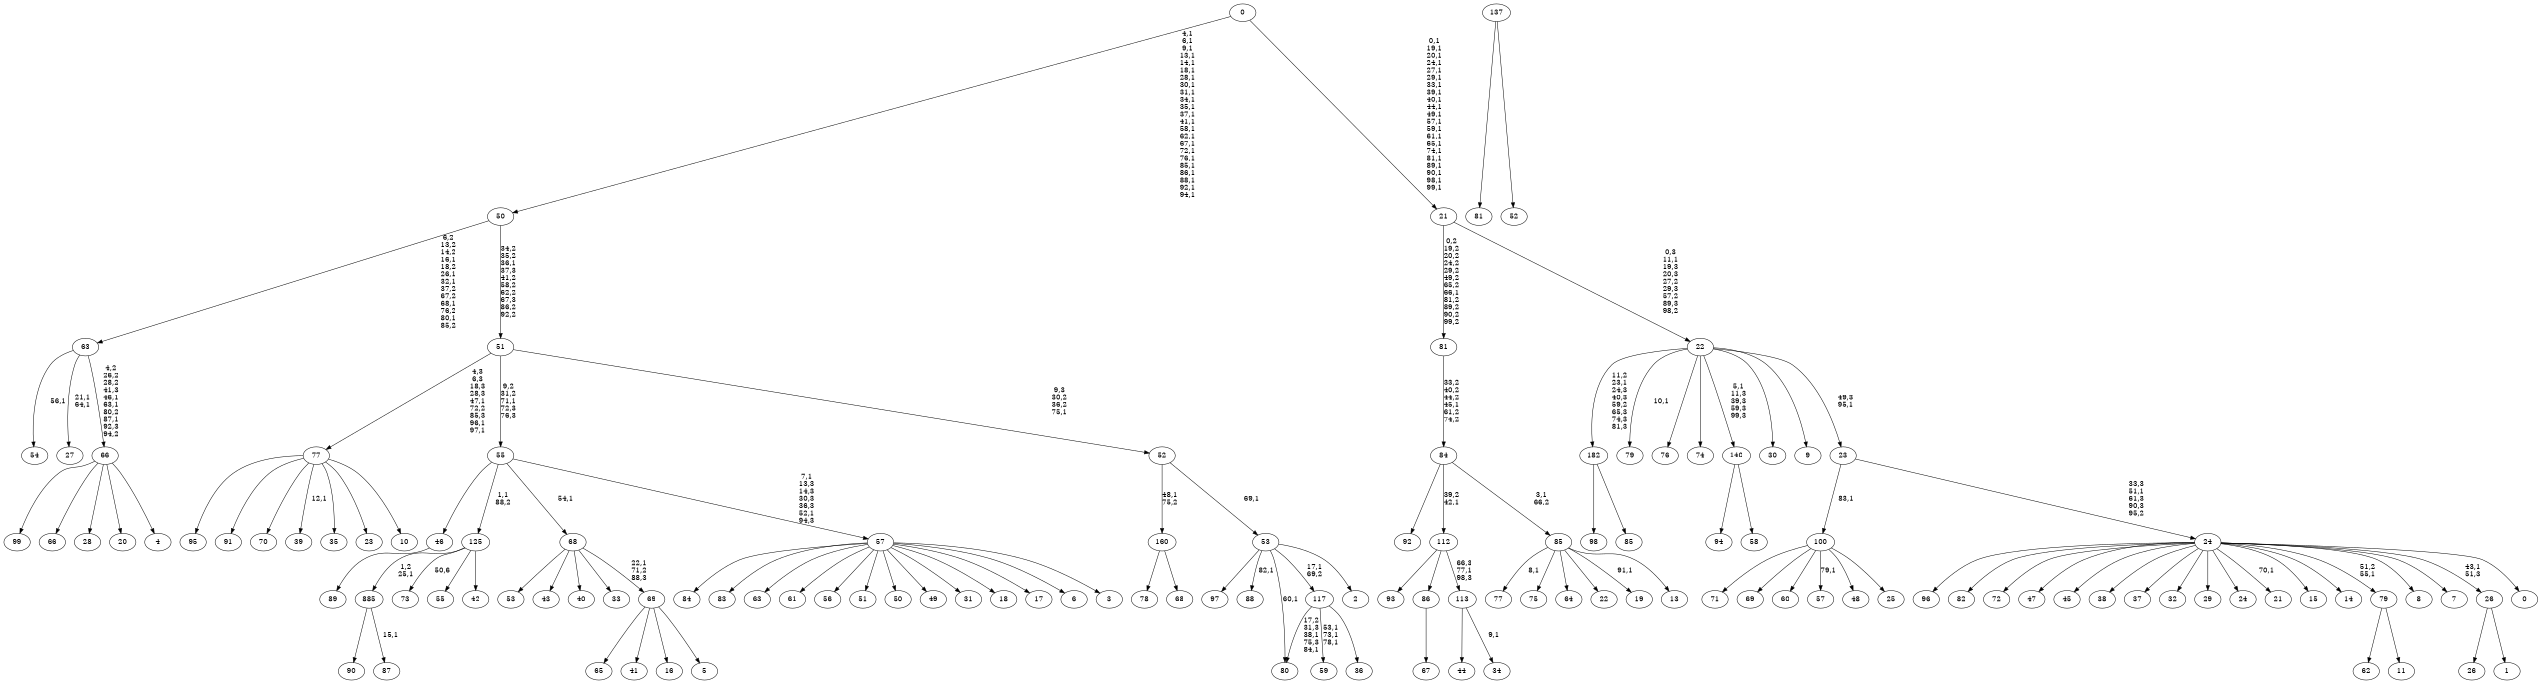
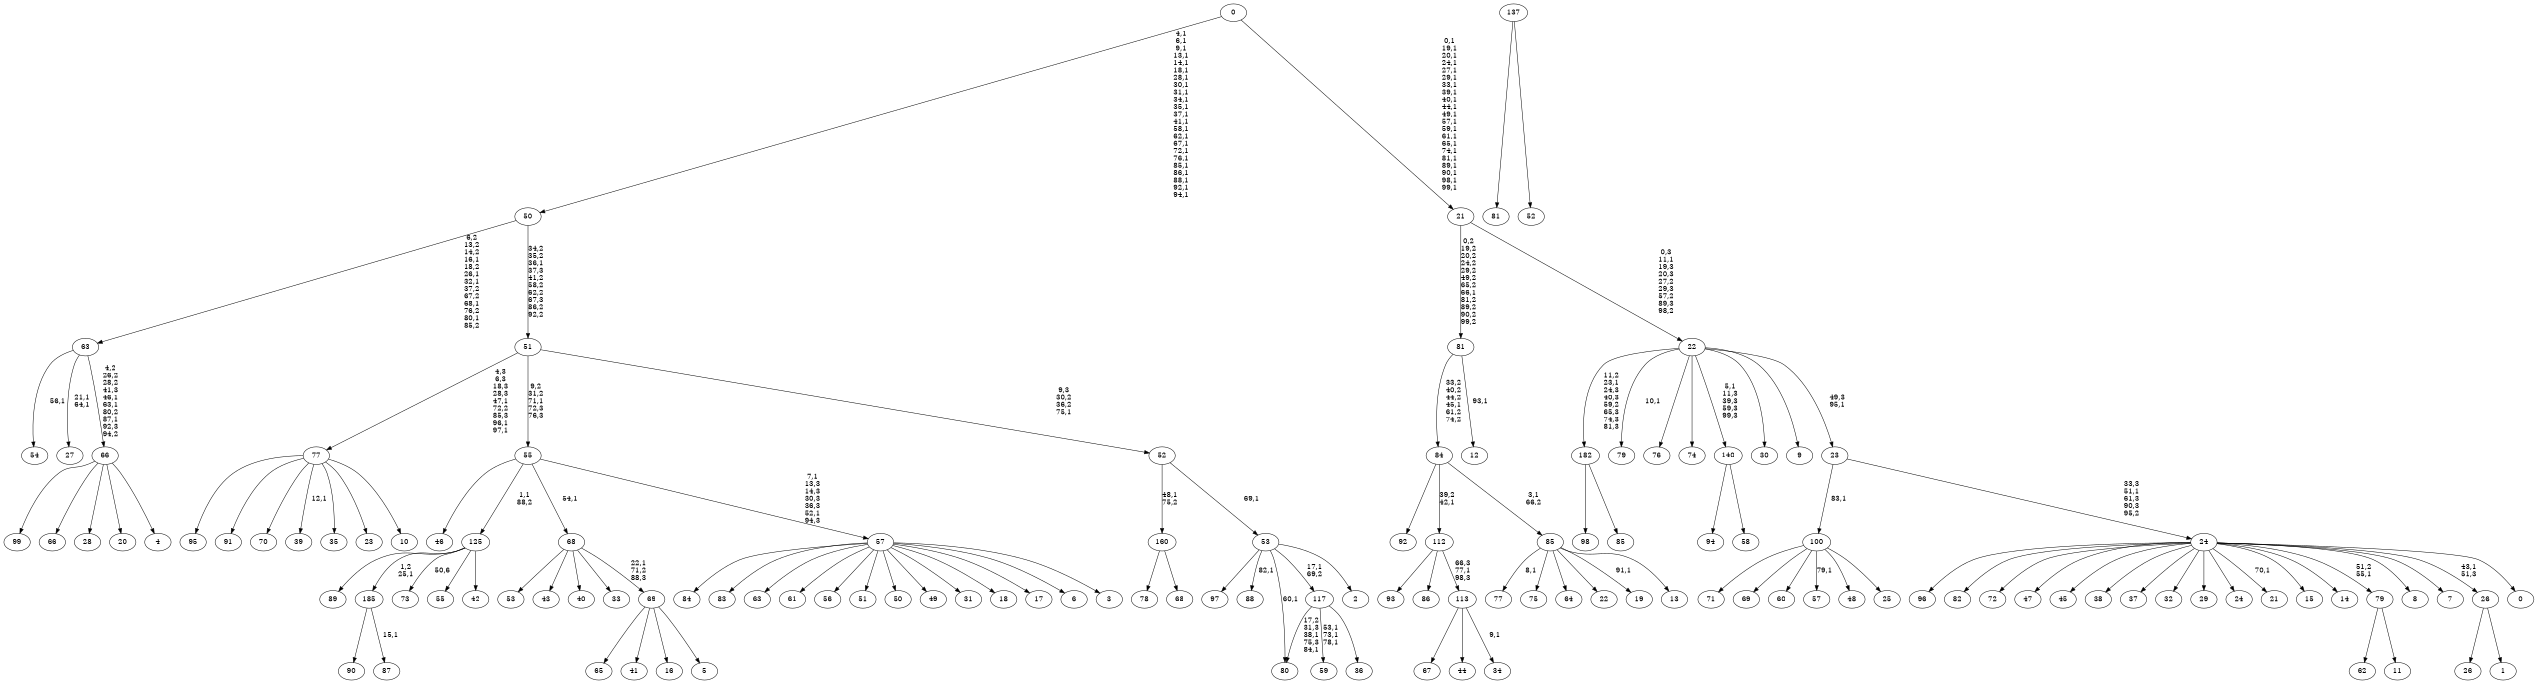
node "12": added
edge "46" -> "89": now "125" -> "89"
node "885": label "885" -> "185"
edge "86" -> "67": now "113" -> "67"
